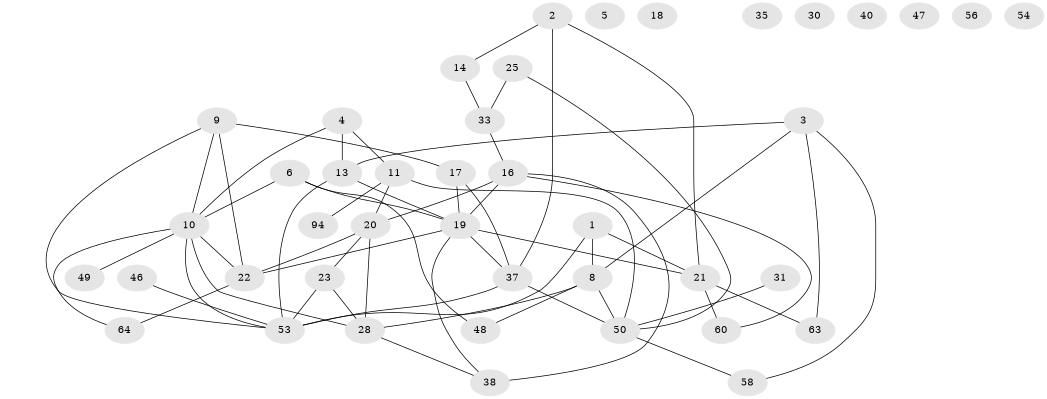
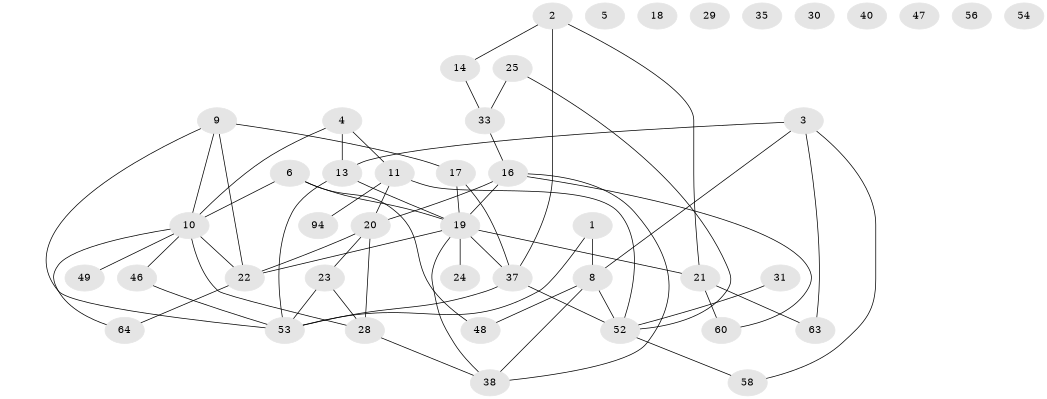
node "29": added
edge "1" -- "21": removed
node "24": added
edge "10" -- "53": now "10" -- "46"
edge "8" -- "28": now "8" -- "38"
node "50": label "50" -> "52"
